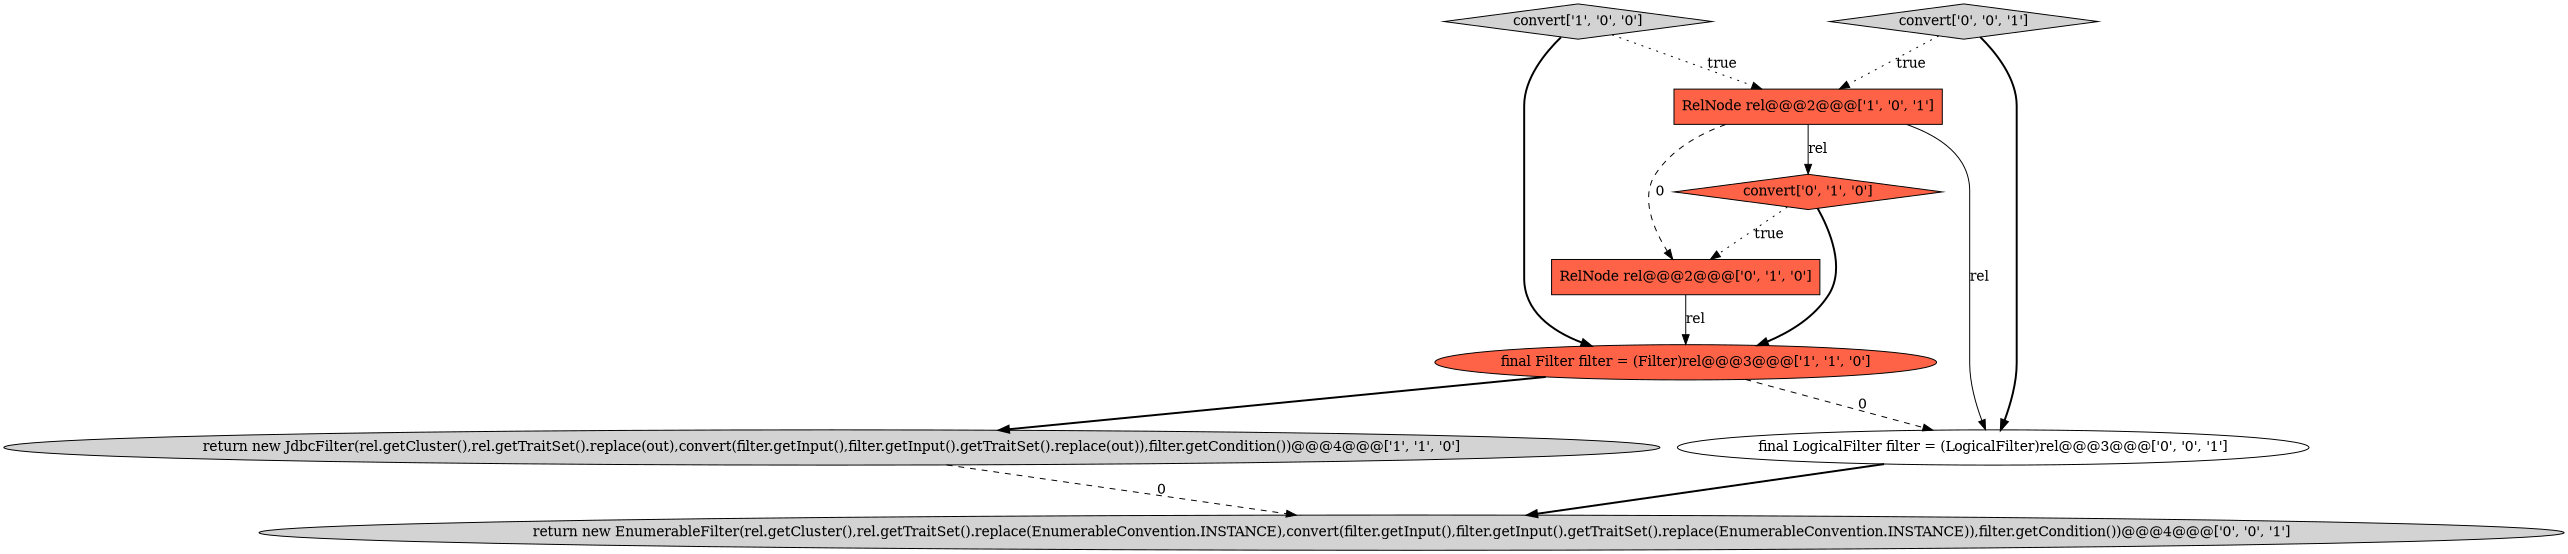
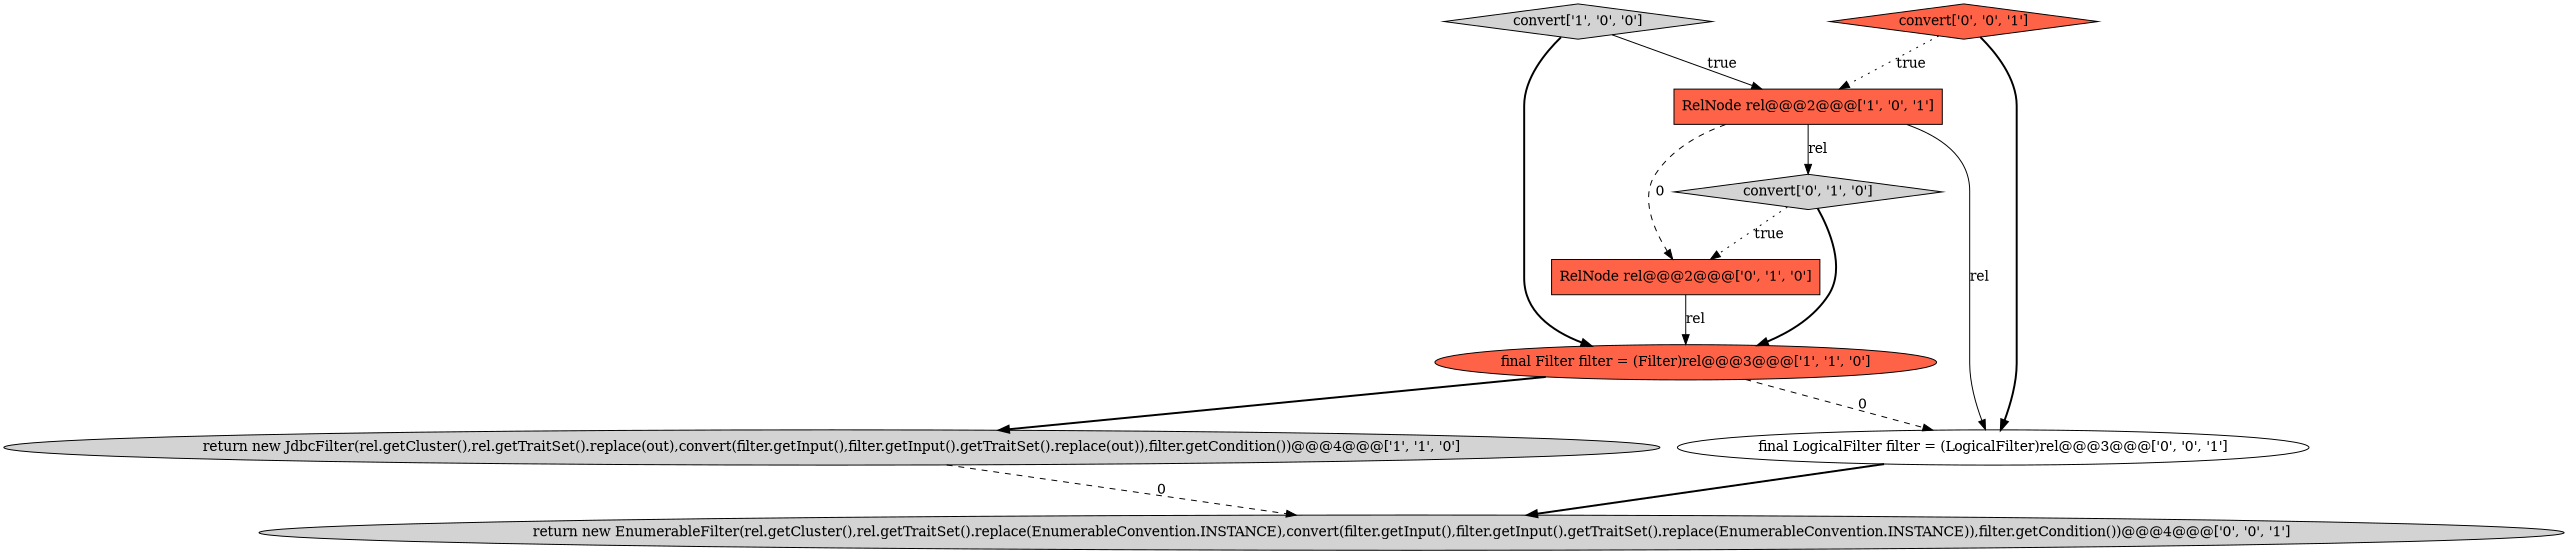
node "convert['0', '0', '1']": fillcolor lightgray -> tomato
edge "convert['1', '0', '0']" -> "RelNode rel@@@2@@@['1', '0', '1']": style dotted -> solid
node "convert['0', '1', '0']": fillcolor tomato -> lightgray
